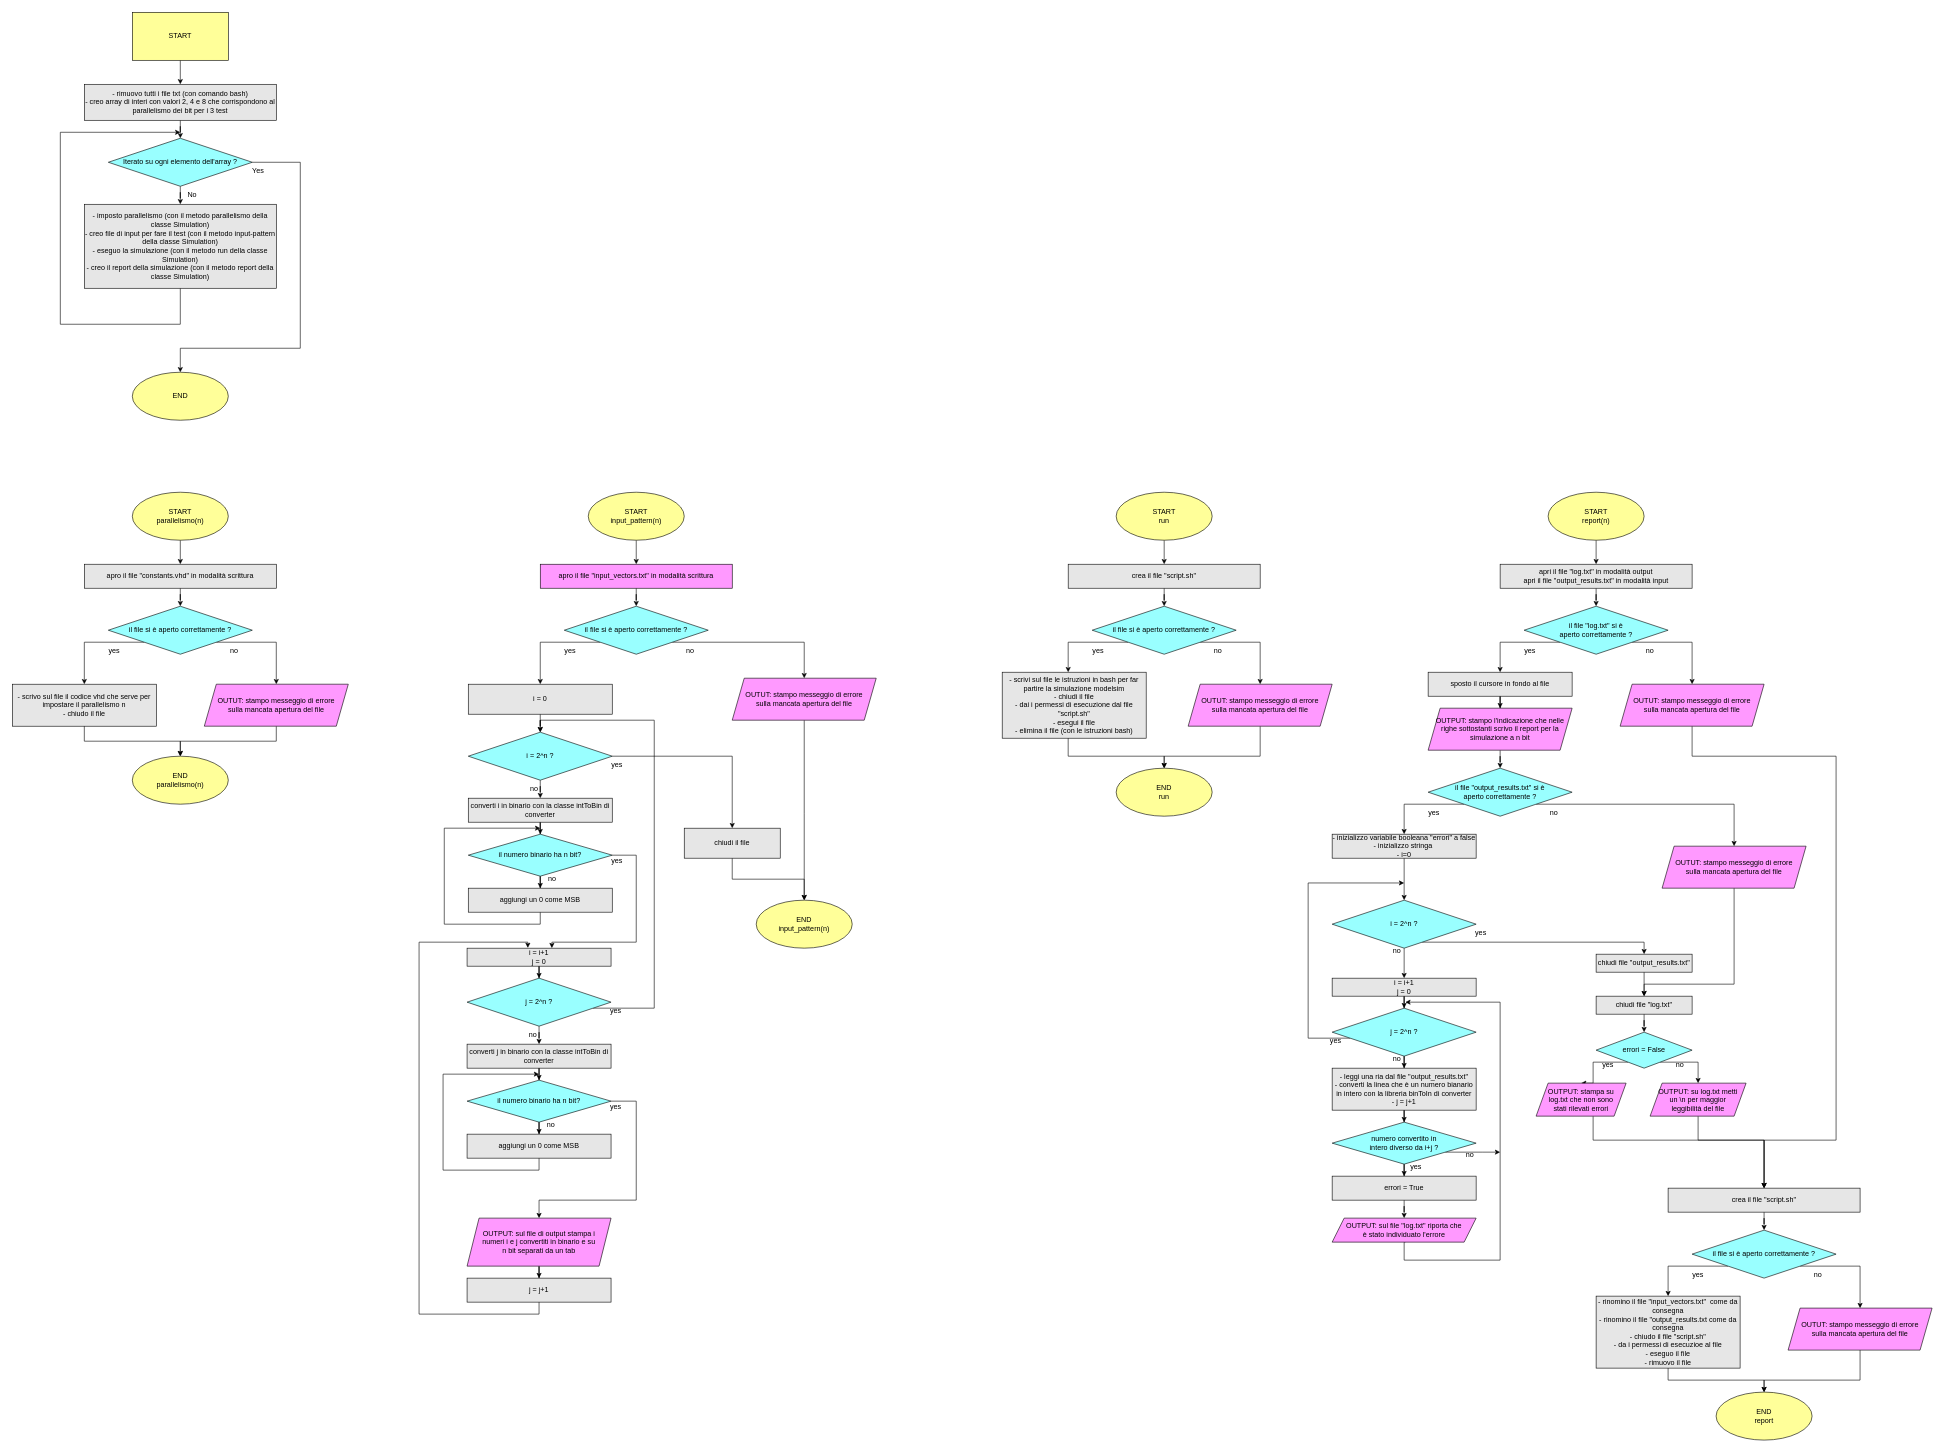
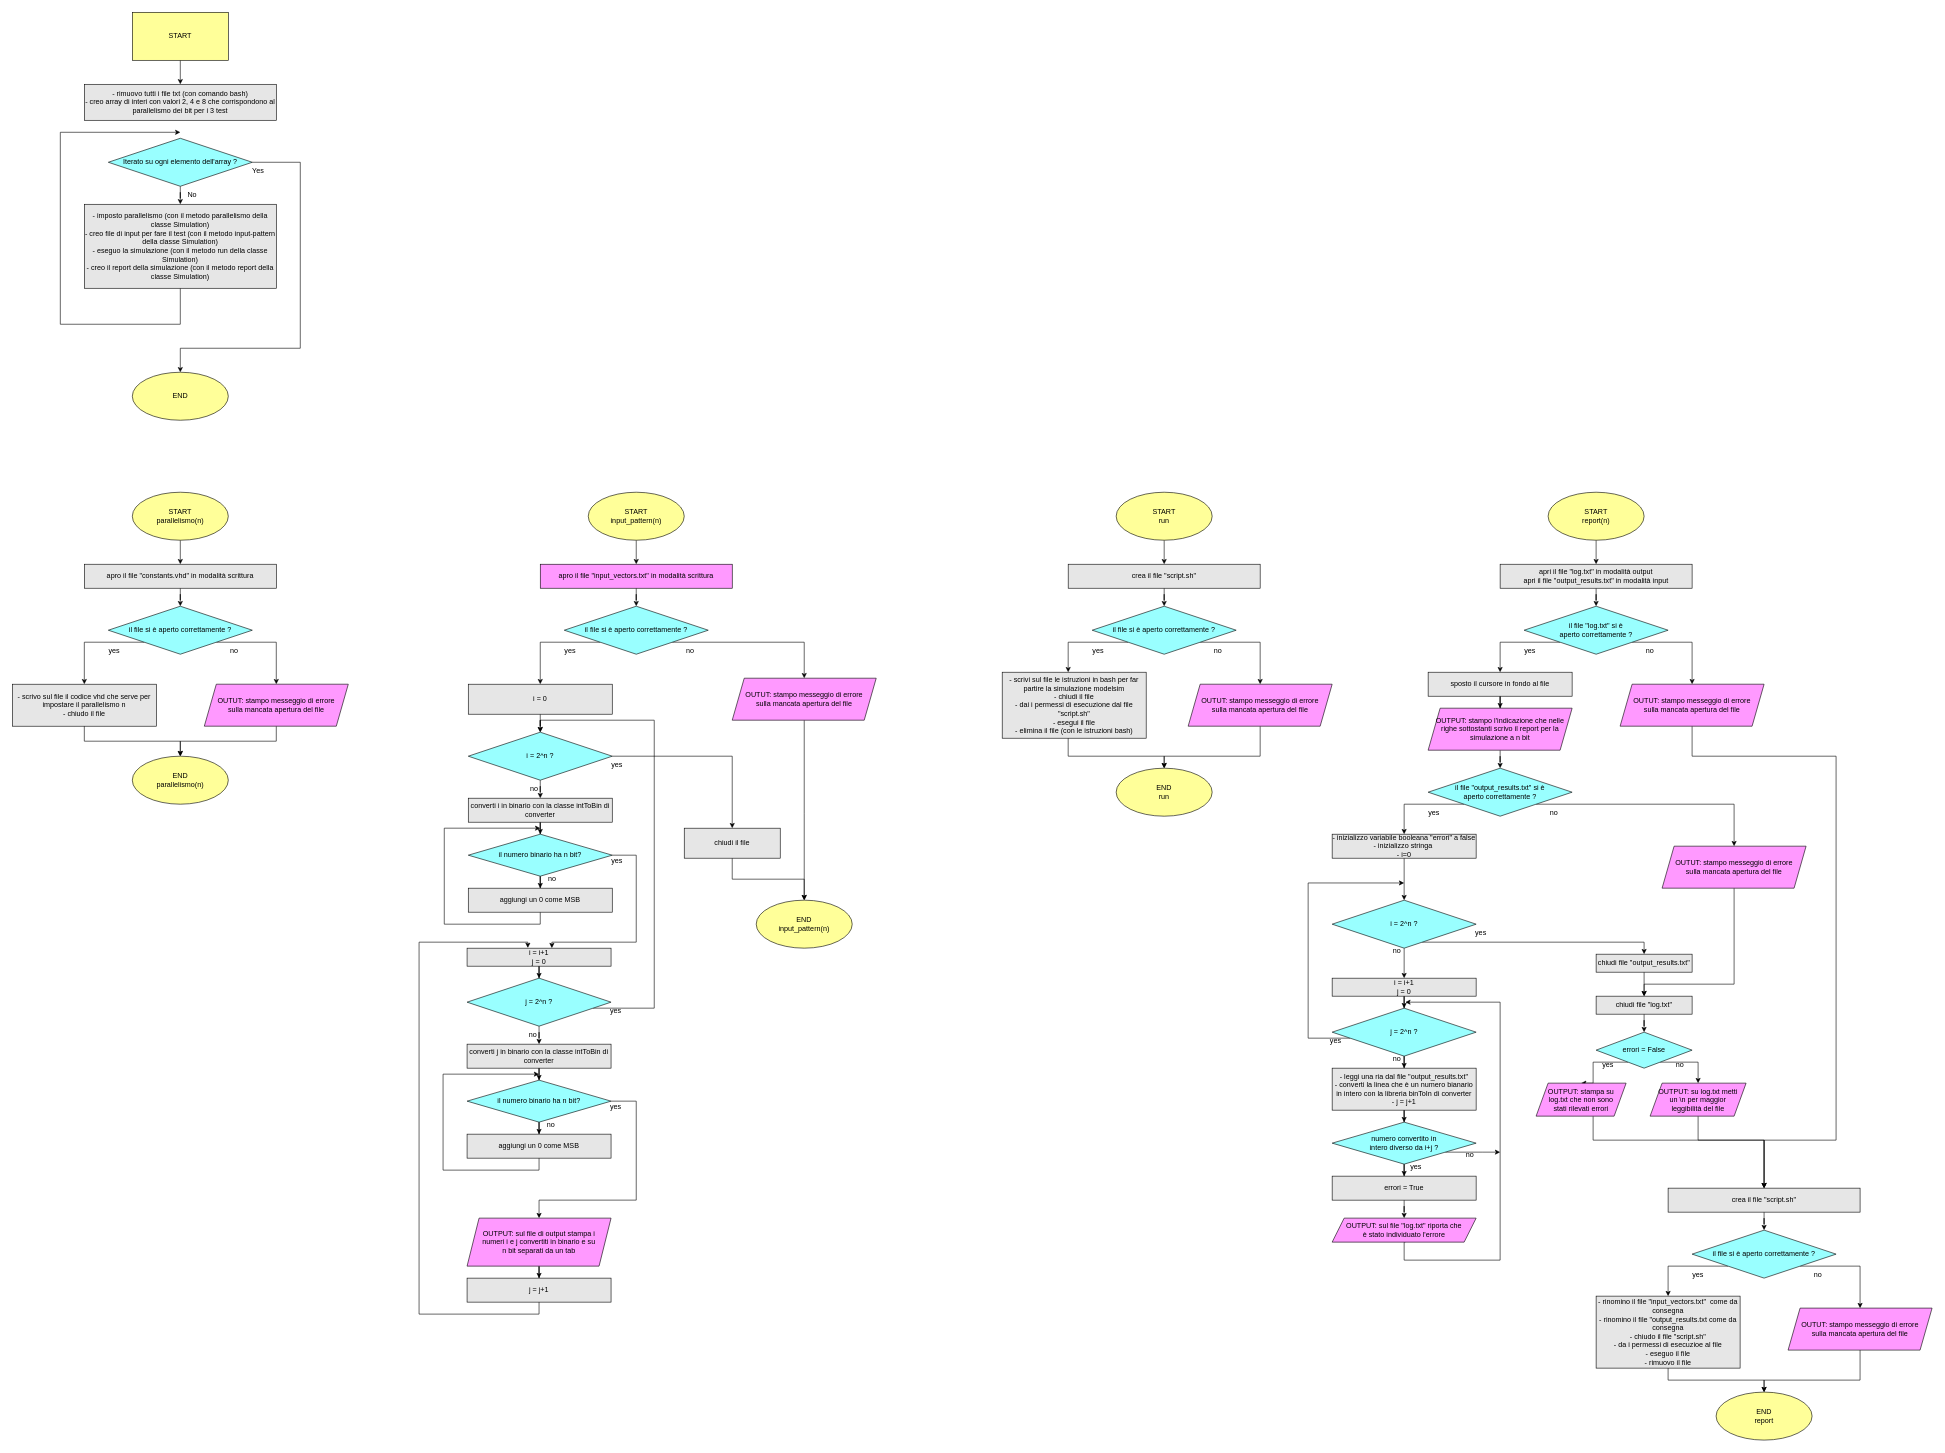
edge "- rimuovo tutti i file txt (con comando bash) - creo array di interi con valori 2, 4 e 8 che corrispondono al parallelismo dei bit per i 3 test" -> "Iterato su ogni elemento dell'array ?": removed
